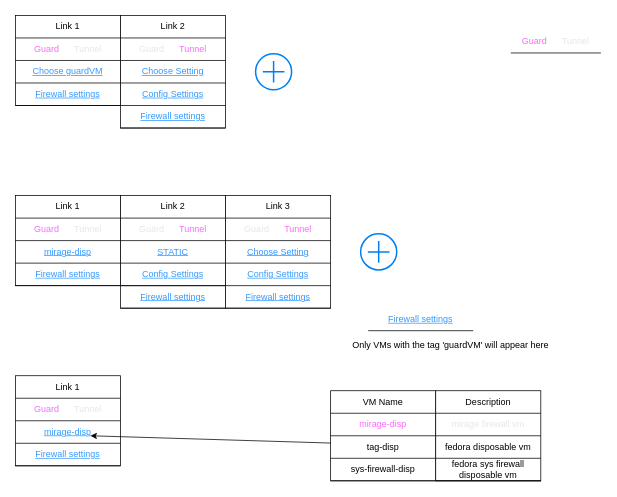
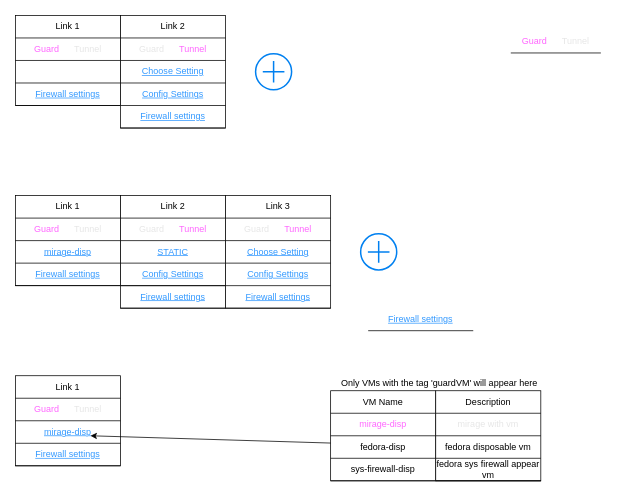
node "Choose guardVM": removed
node "Only VMs with the tag 'guardVM' will appear here": moved (450, 345) -> (439, 383)
node "mirage firewall vm": label "mirage firewall vm" -> "mirage with vm"
node "tag-disp": label "tag-disp" -> "fedora-disp"
node "fedora sys firewall disposable vm": label "fedora sys firewall disposable vm" -> "fedora sys firewall appear vm"
